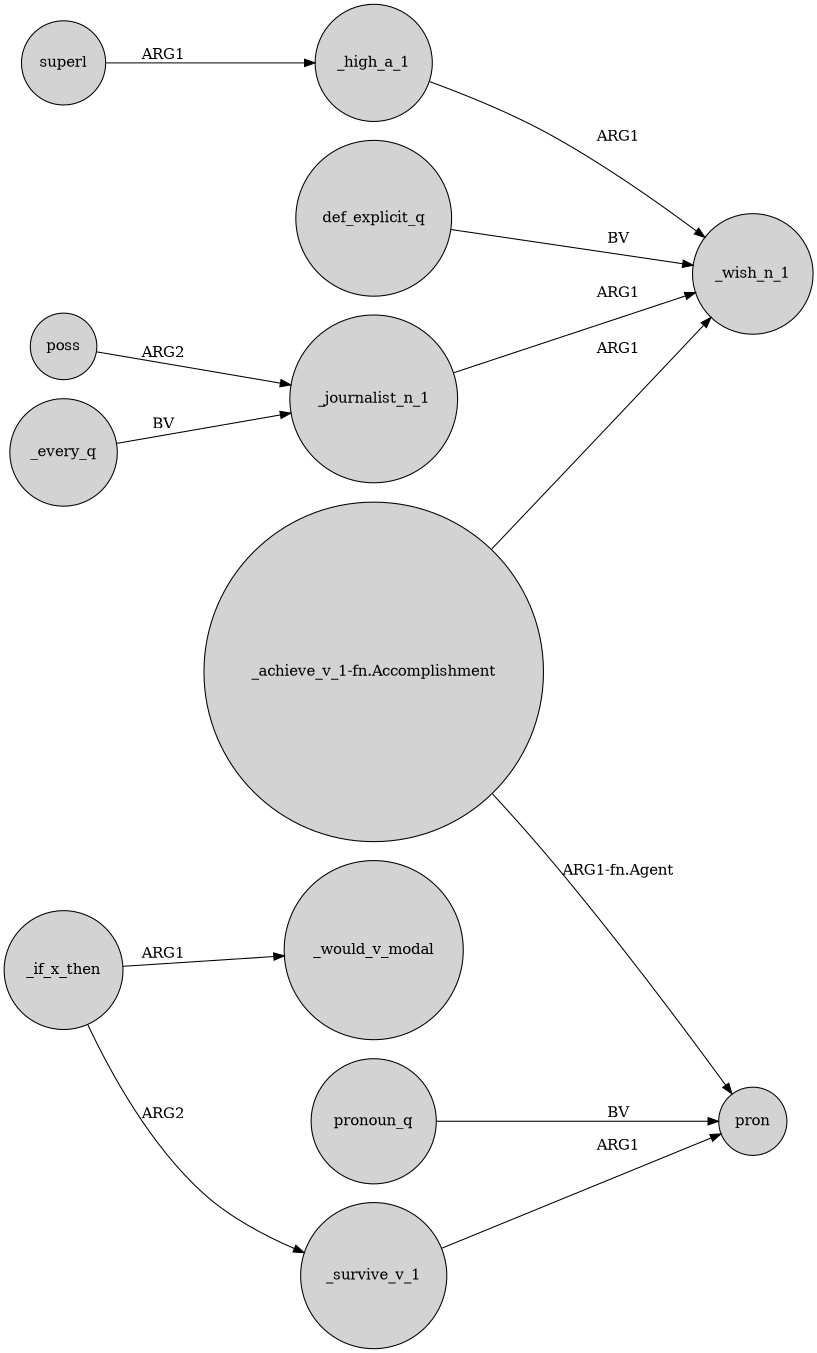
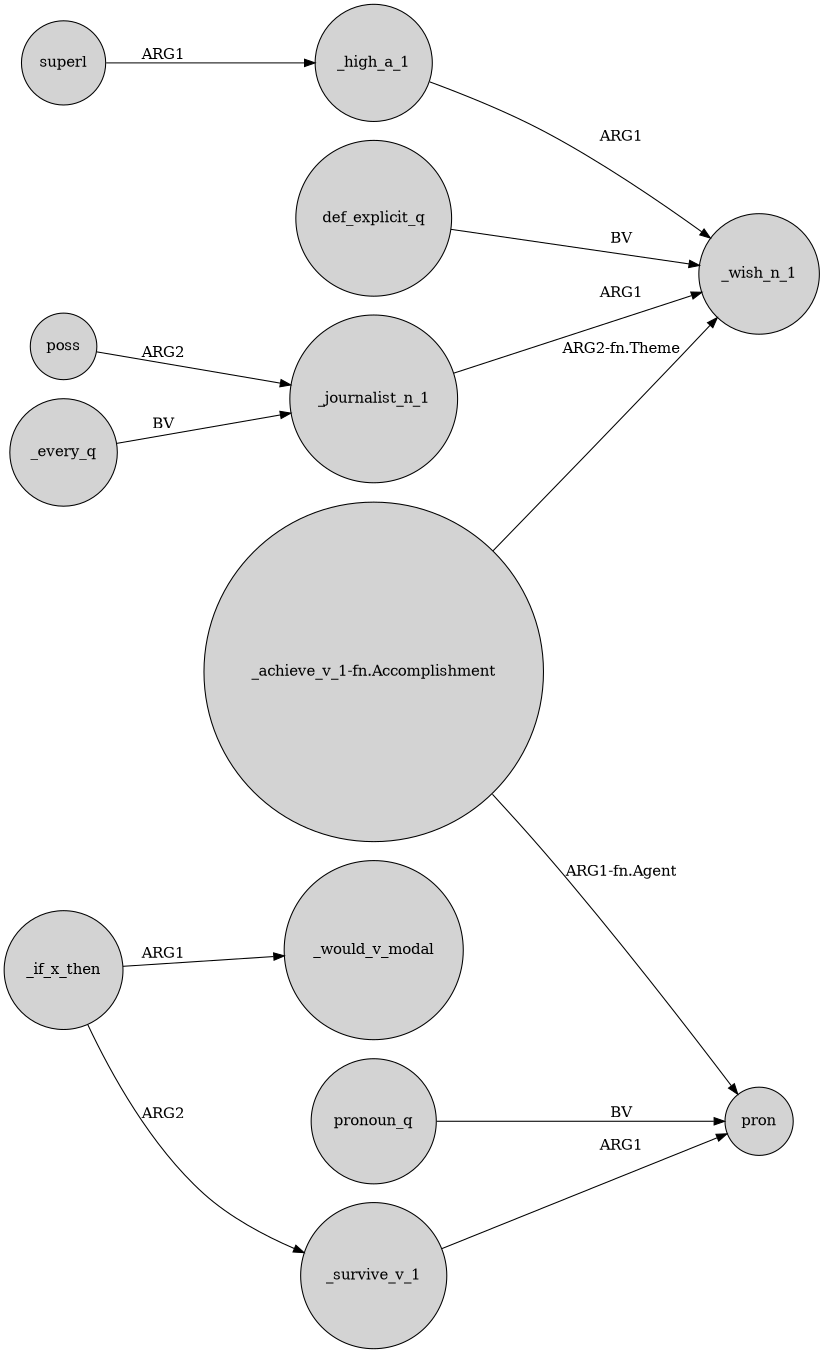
edge "_achieve_v_1-fn.Accomplishment" -> "_wish_n_1": label "ARG1" -> "ARG2-fn.Theme"
